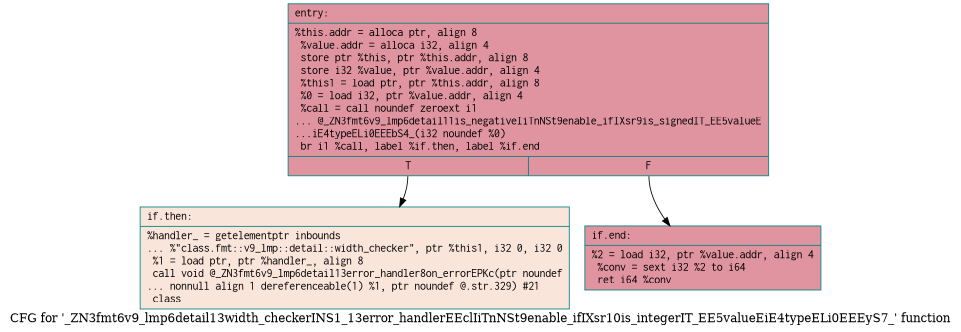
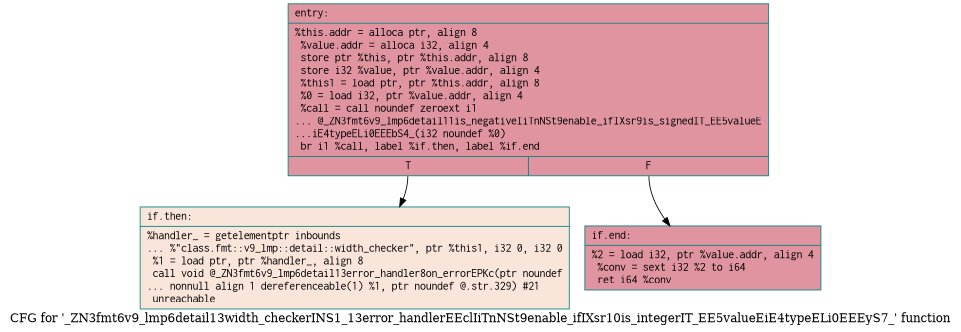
node "if.then:": text "class" -> "unreachable"
